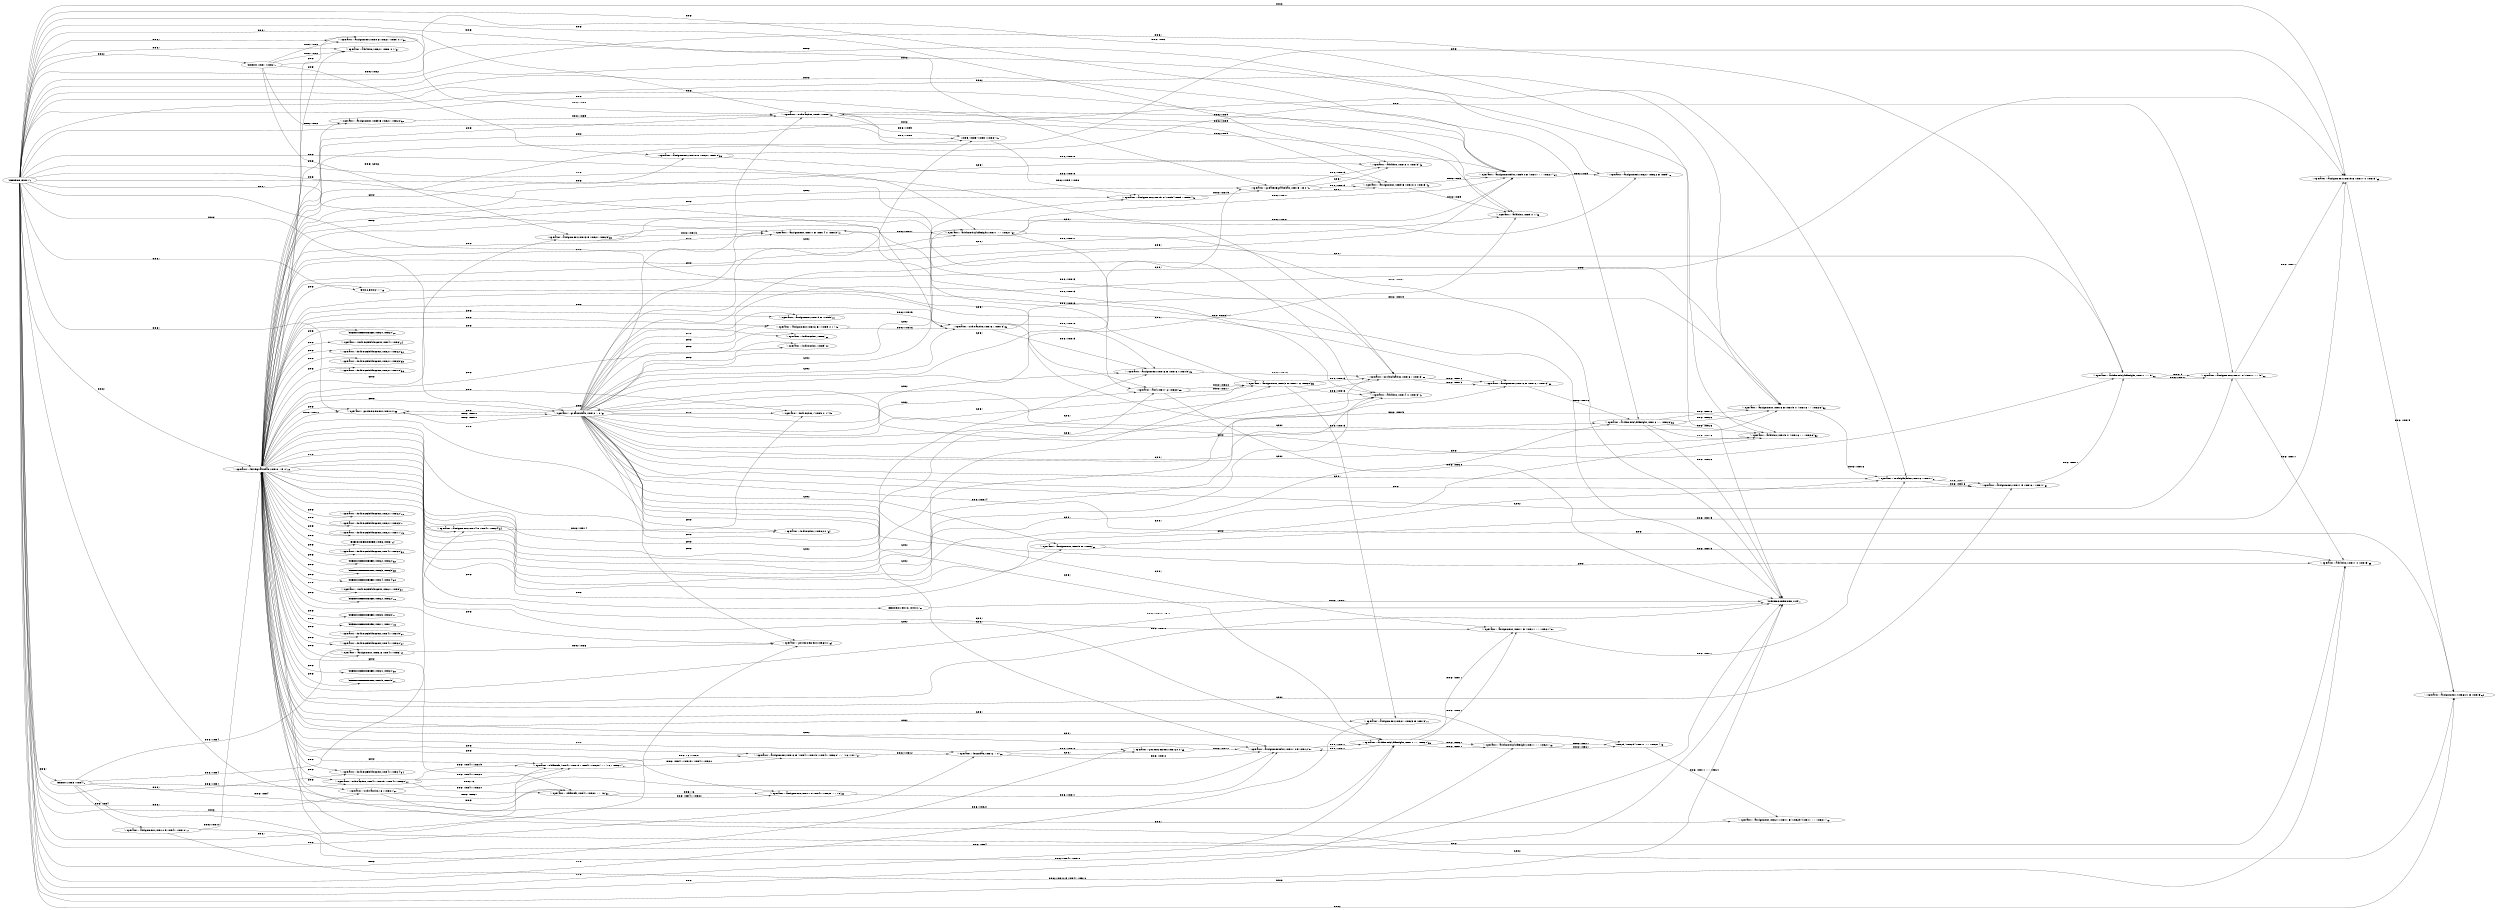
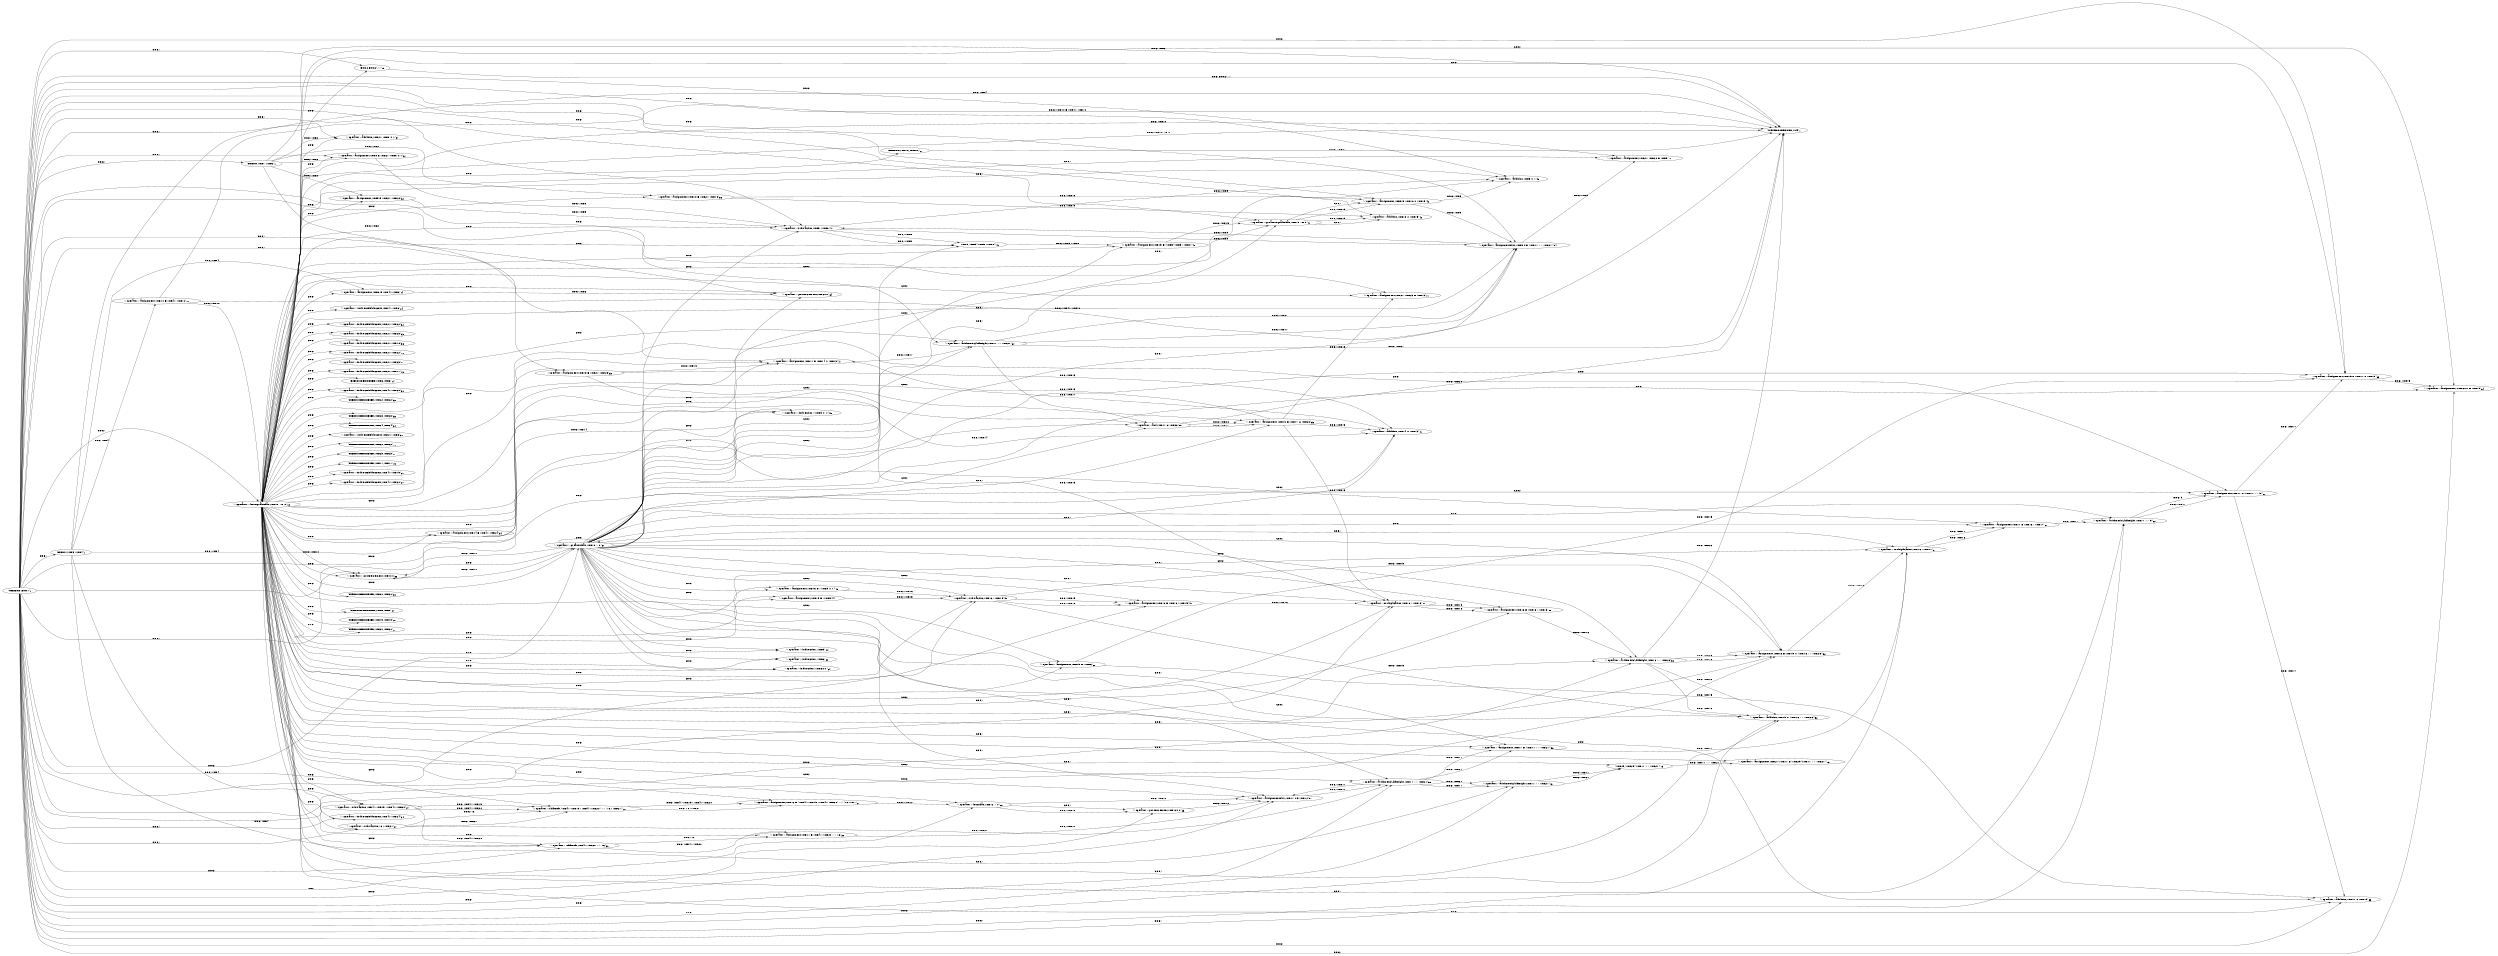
edge "(PARAM,VAR1 *VAR2)" -> "(<operator>.assignment,VAR13 = VAR2->VAR23)": label "DDG: CDG2" -> "DDG: VAR2"
node "(FIELD_IDENTIFIER,VAR8,VAR8)": added
edge "(METHOD,FUN1)" -> "(<operator>.lessThan,VAR12 < 0)": label "DDG: " -> "VAR: "
